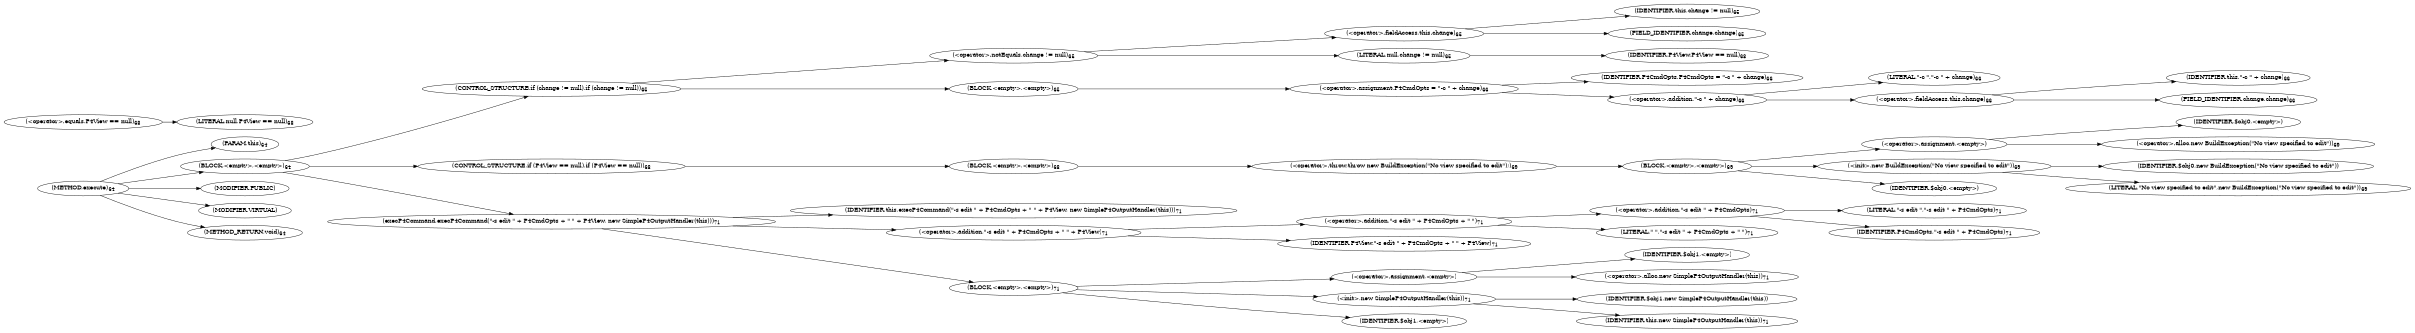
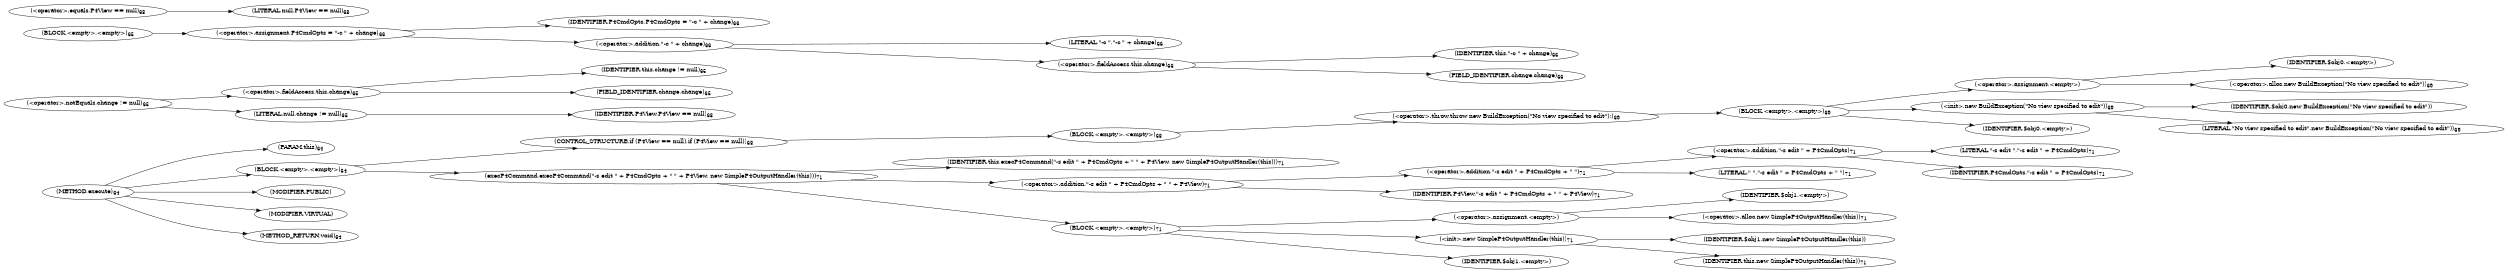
node "(CONTROL_STRUCTURE,if (change != null),if (change != null))": removed
